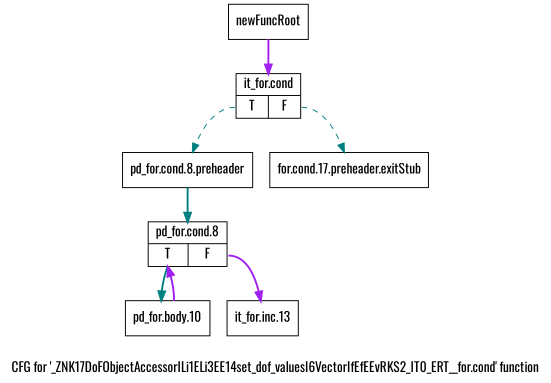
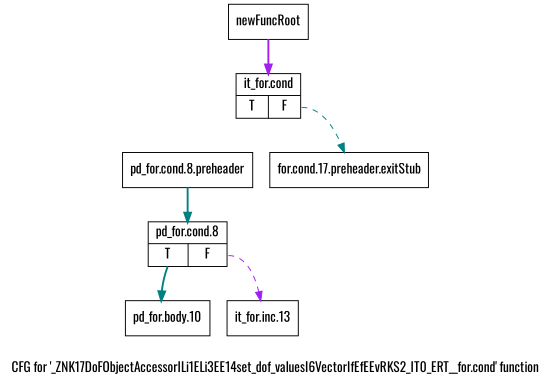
edge "it_for.cond" -> "pd_for.cond.8.preheader": removed
edge "pd_for.cond.8" -> "it_for.inc.13": style bold -> dashed
edge "pd_for.body.10" -> "pd_for.cond.8": removed
